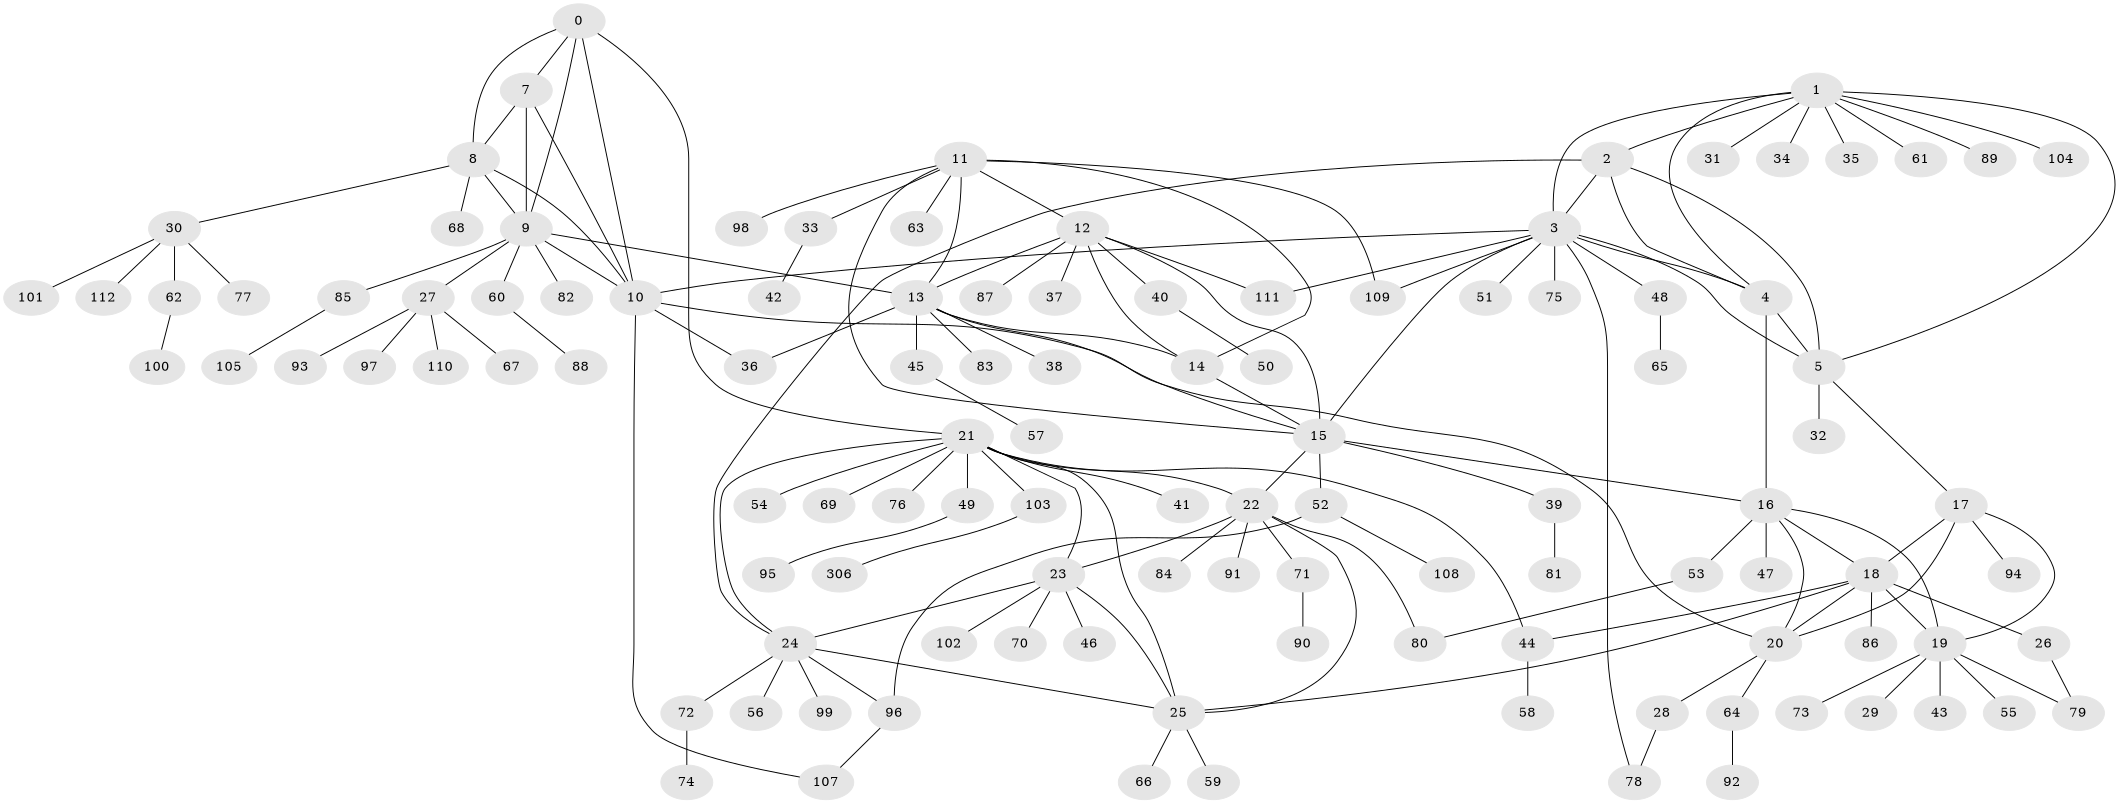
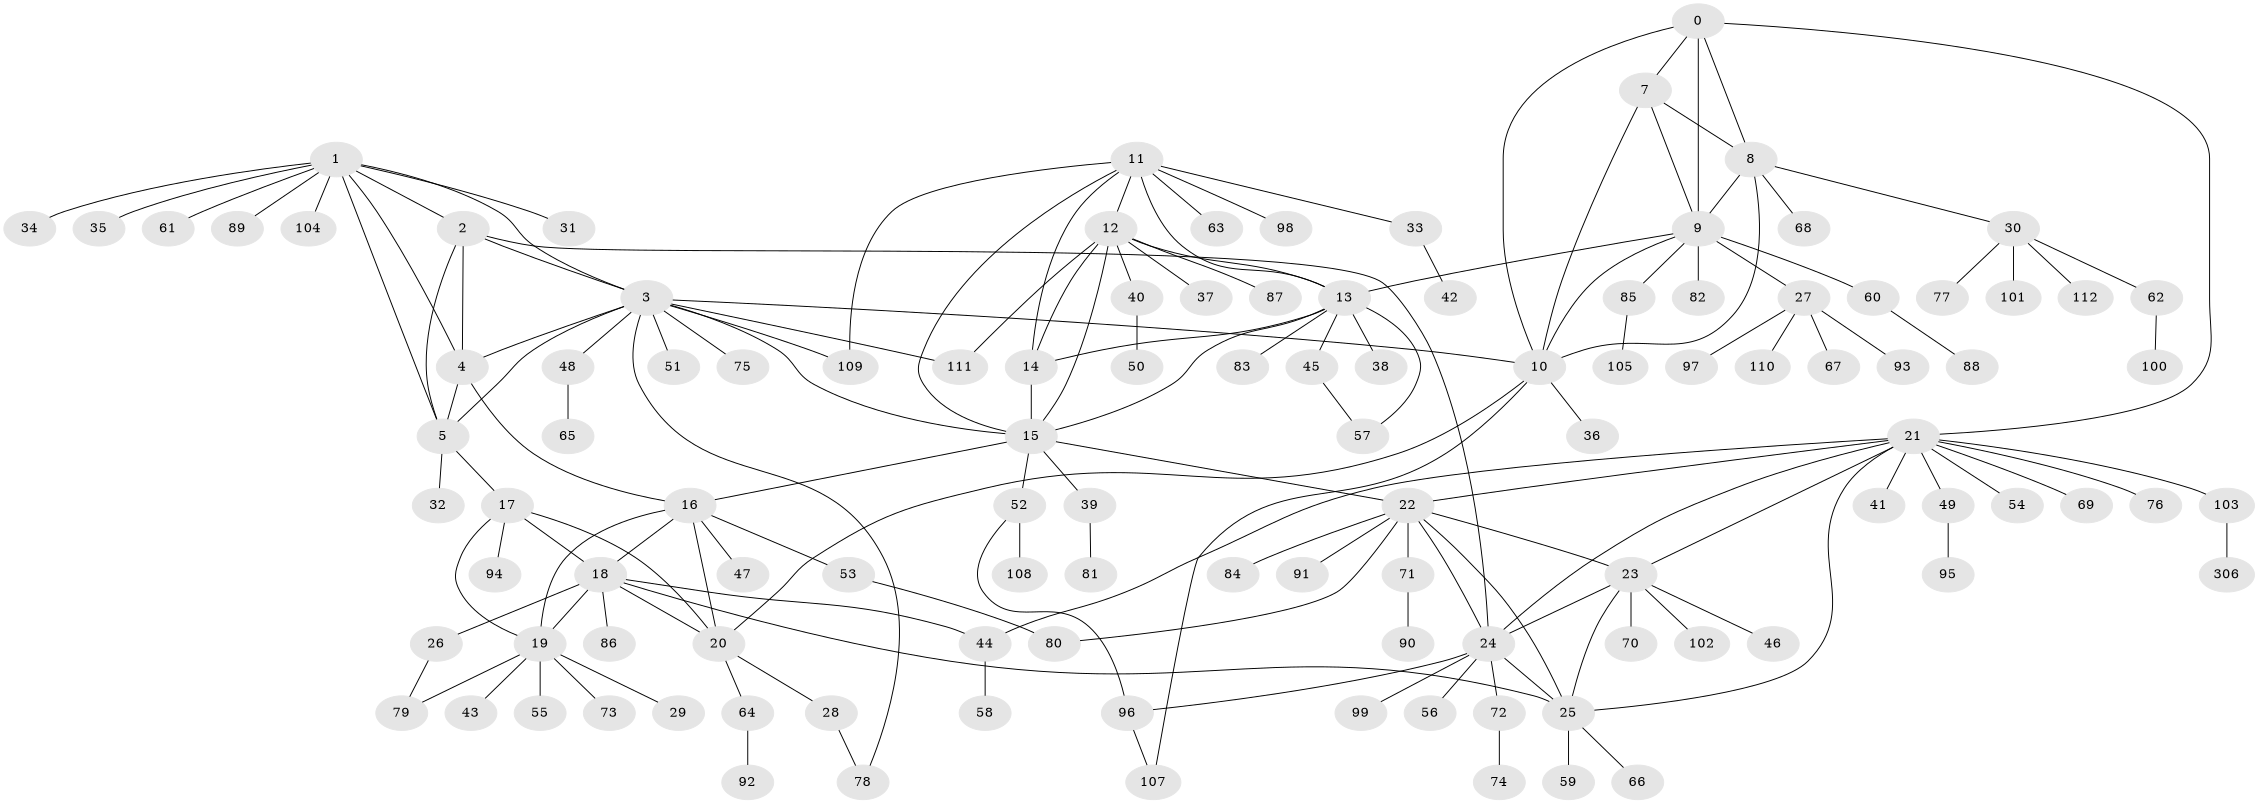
edge "13" -- "36": now "13" -- "57"
edge "22" -- "24": added
